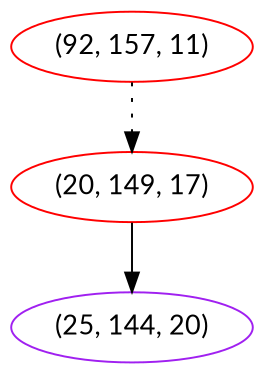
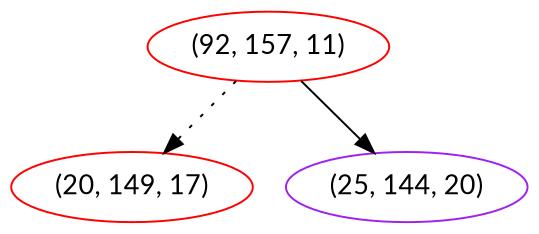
edge "(20, 149, 17)" -> "(25, 144, 20)": now "(92, 157, 11)" -> "(25, 144, 20)"
